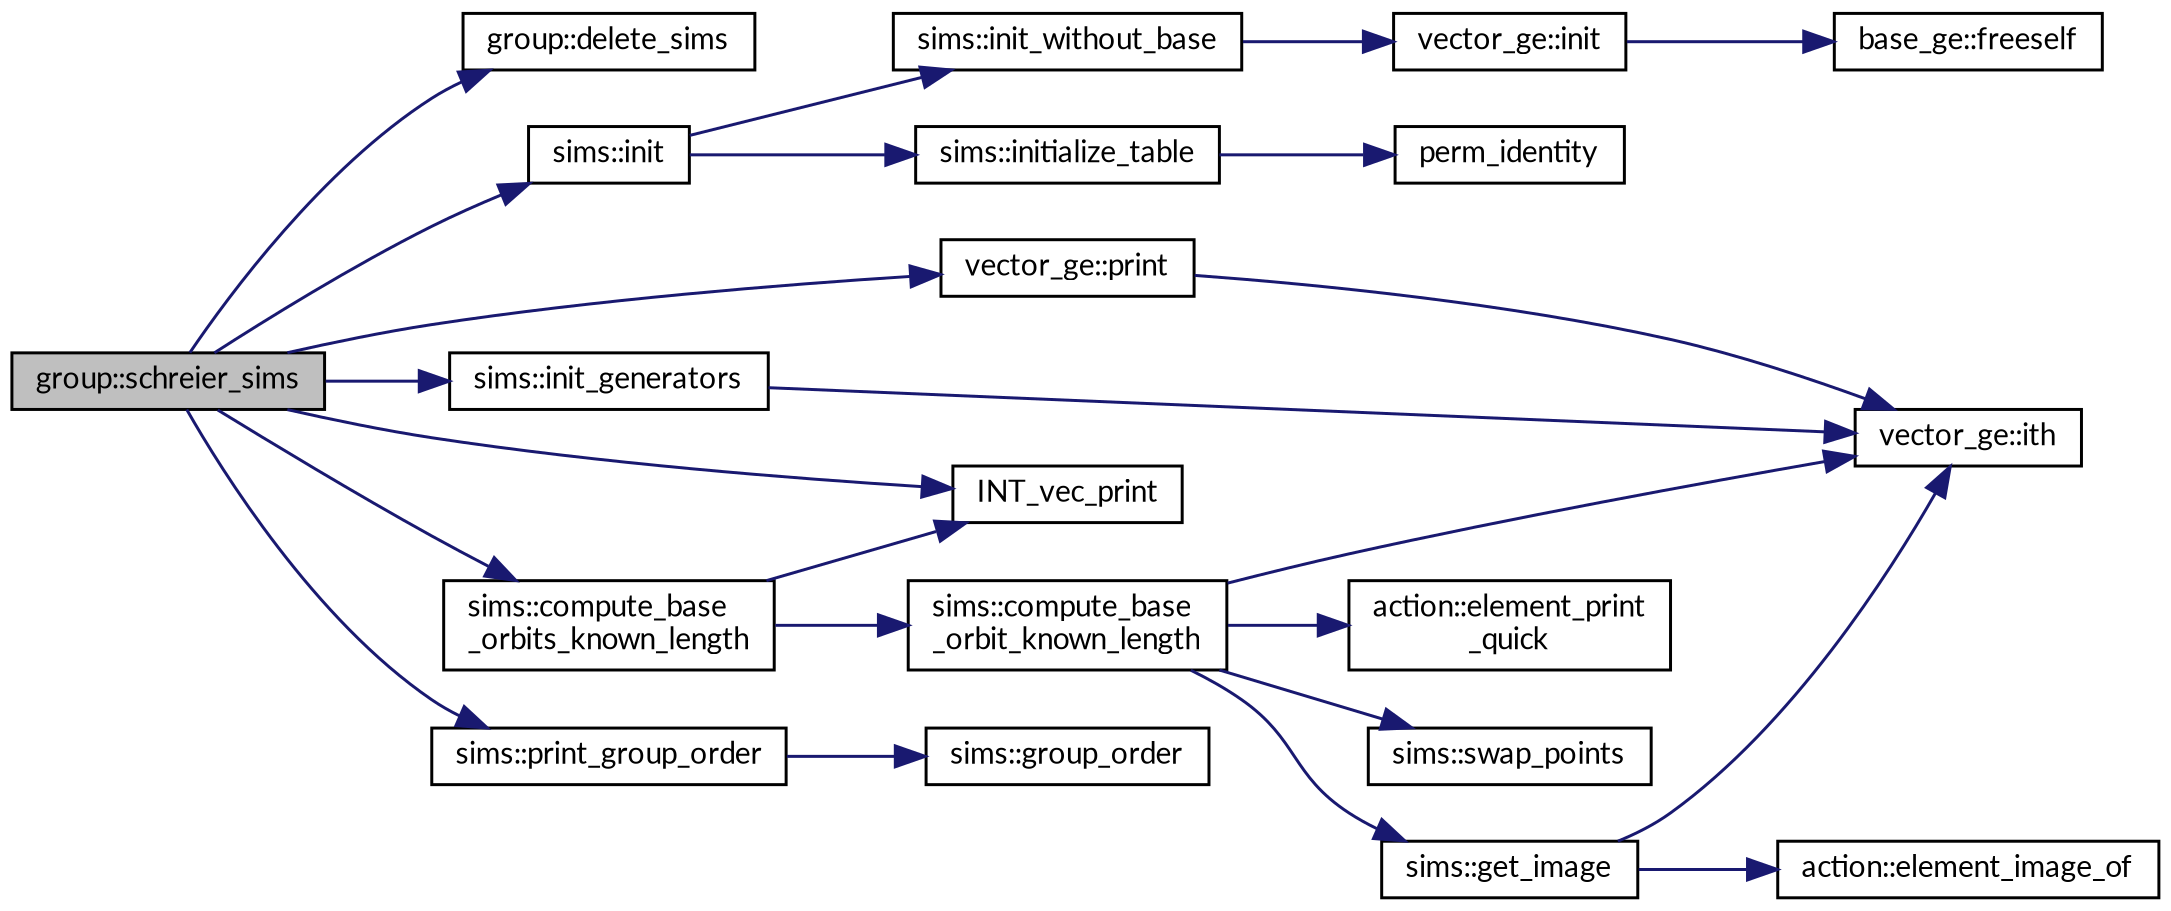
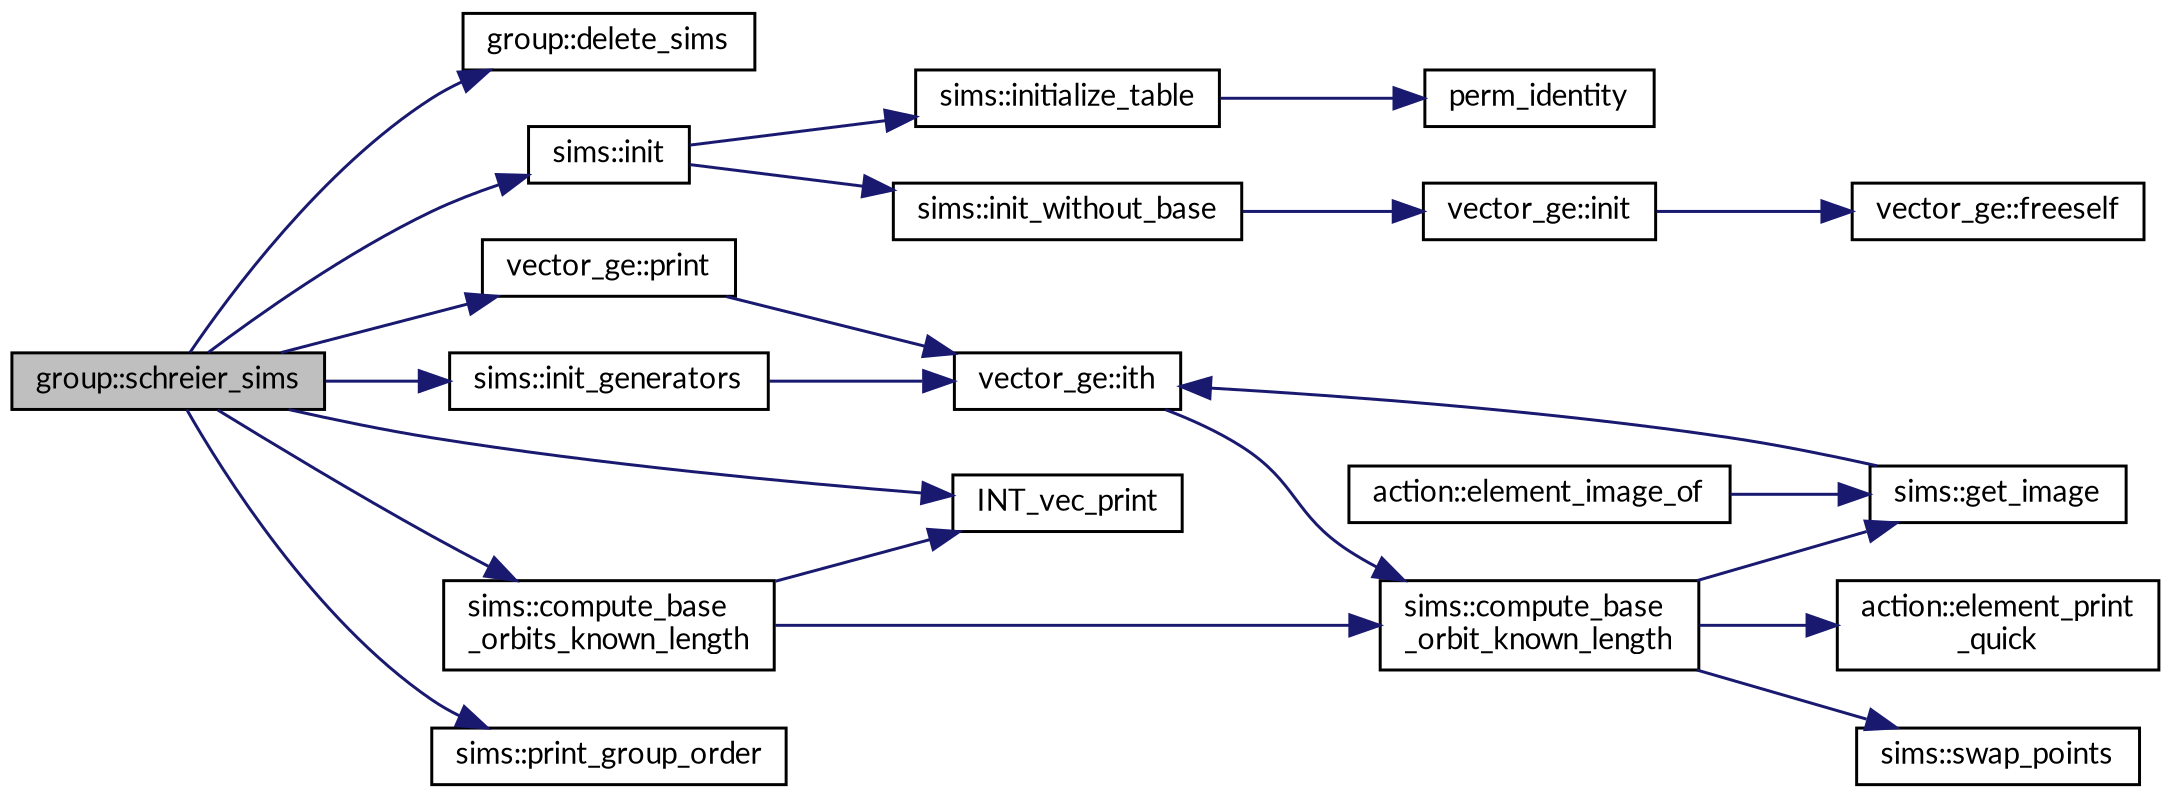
node "base_ge::freeself": label "base_ge::freeself" -> "vector_ge::freeself"
edge "sims::compute_base _orbit_known_length" -> "vector_ge::ith": reversed
node "sims::group_order": removed
edge "sims::get_image" -> "action::element_image_of": reversed
